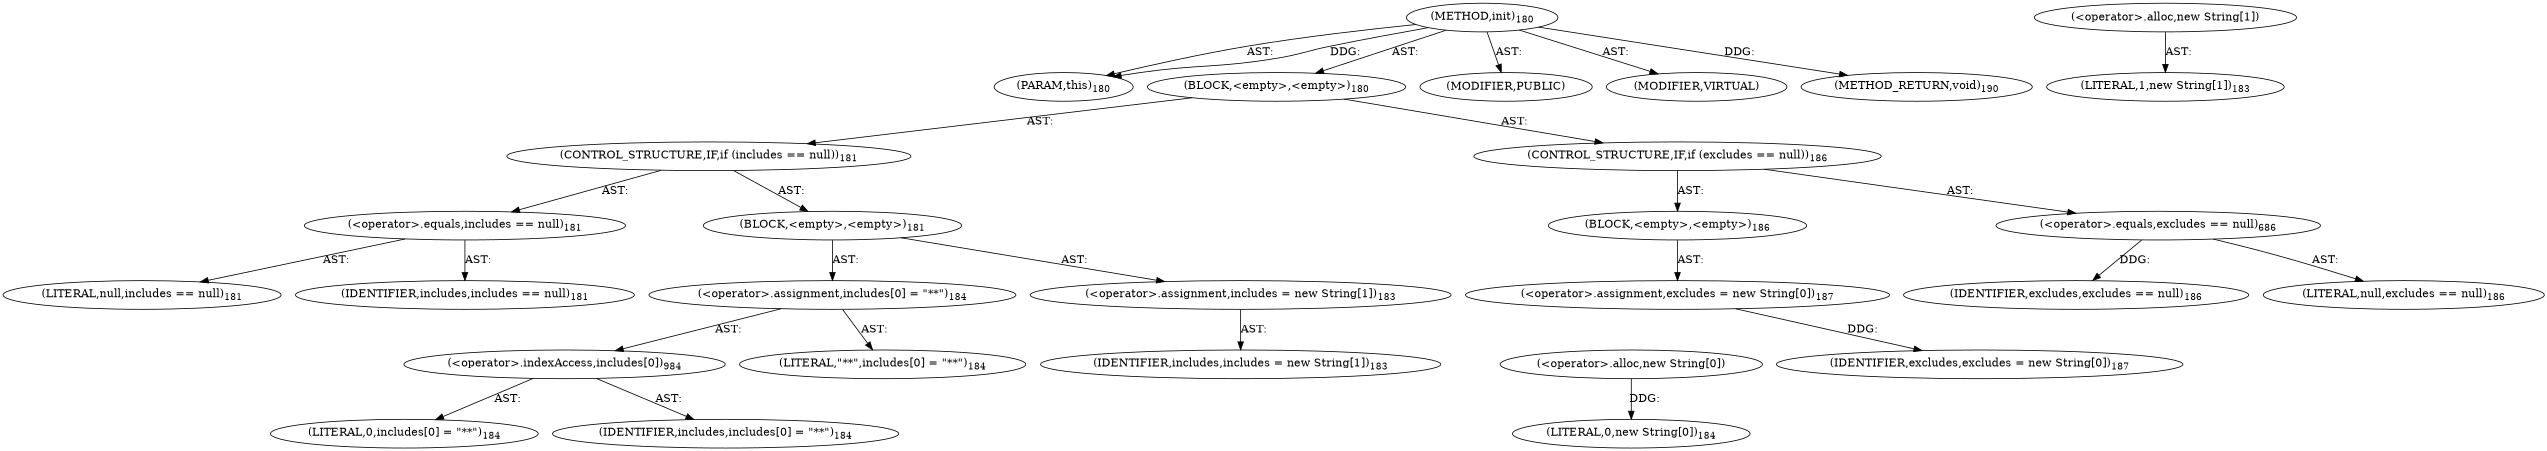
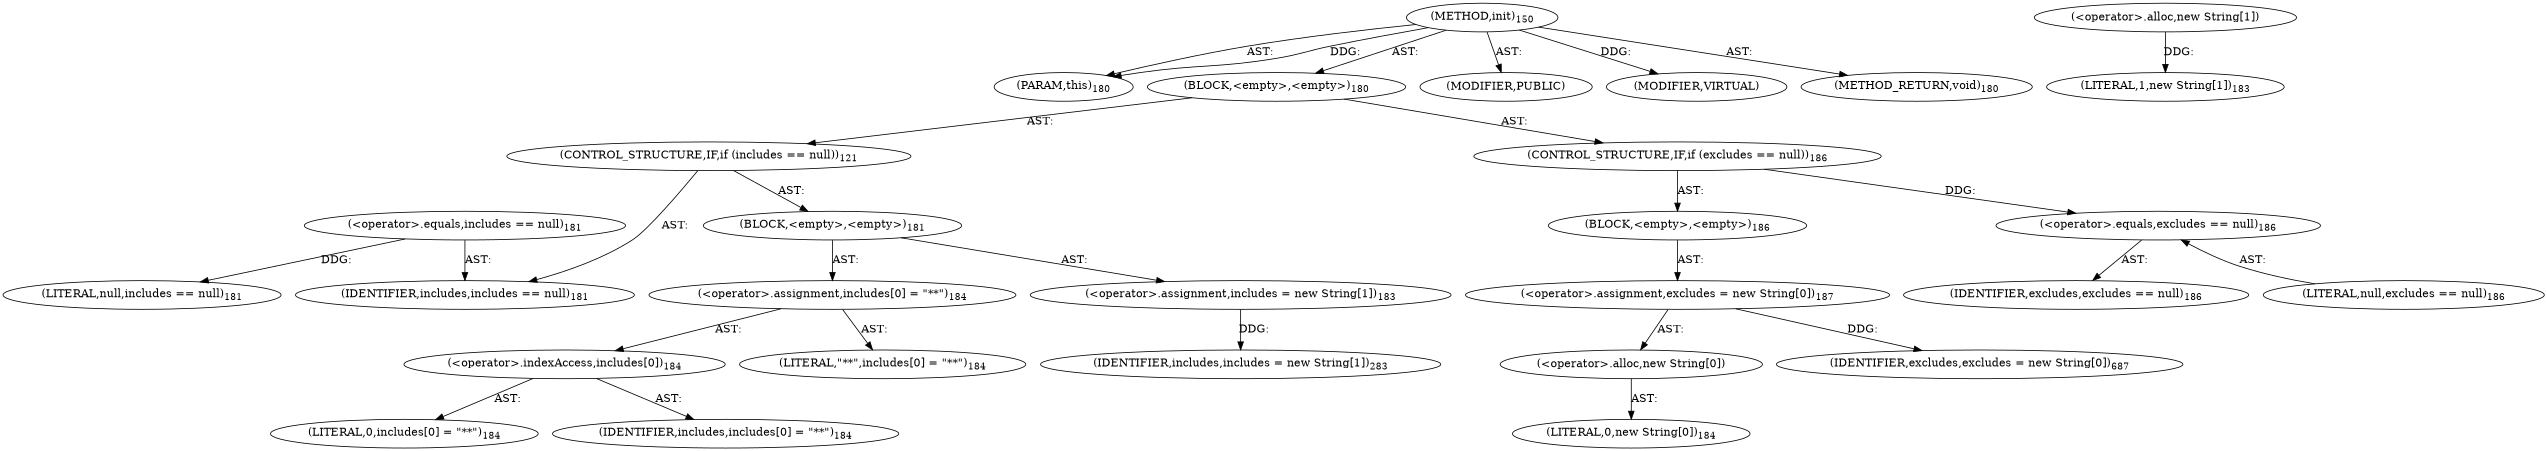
node "(METHOD,init)": text "180" -> "150"
edge "(METHOD,init)" -> "(MODIFIER,VIRTUAL)": label "AST: " -> "DDG: "
edge "(METHOD,init)" -> "(METHOD_RETURN,void)": label "DDG: " -> "AST: "
edge "(<operator>.alloc,new String[1])" -> "(LITERAL,1,new String[1])": label "AST: " -> "DDG: "
node "(METHOD_RETURN,void)": text "190" -> "180"
node "(CONTROL_STRUCTURE,IF,if (includes == null))": text "181" -> "121"
edge "(CONTROL_STRUCTURE,IF,if (includes == null))" -> "(<operator>.equals,includes == null)": now "(CONTROL_STRUCTURE,IF,if (includes == null))" -> "(IDENTIFIER,includes,includes == null)"
edge "(CONTROL_STRUCTURE,IF,if (excludes == null))" -> "(<operator>.equals,excludes == null)": label "AST: " -> "DDG: "
node "(<operator>.equals,excludes == null)": text "686" -> "186"
edge "(<operator>.equals,excludes == null)" -> "(LITERAL,null,excludes == null)": reversed
edge "(<operator>.equals,includes == null)" -> "(LITERAL,null,includes == null)": label "AST: " -> "DDG: "
edge "(<operator>.equals,excludes == null)" -> "(IDENTIFIER,excludes,excludes == null)": label "DDG: " -> "AST: "
edge "(<operator>.assignment,excludes = new String[0])" -> "(<operator>.alloc,new String[0])": added, label "AST:"
edge "(<operator>.assignment,includes = new String[1])" -> "(IDENTIFIER,includes,includes = new String[1])": label "AST: " -> "DDG: "
node "(<operator>.indexAccess,includes[0])": text "984" -> "184"
node "(IDENTIFIER,includes,includes = new String[1])": text "183" -> "283"
node "(IDENTIFIER,excludes,excludes = new String[0])": text "187" -> "687"
edge "(<operator>.alloc,new String[0])" -> "(LITERAL,0,new String[0])": label "DDG: " -> "AST: "
